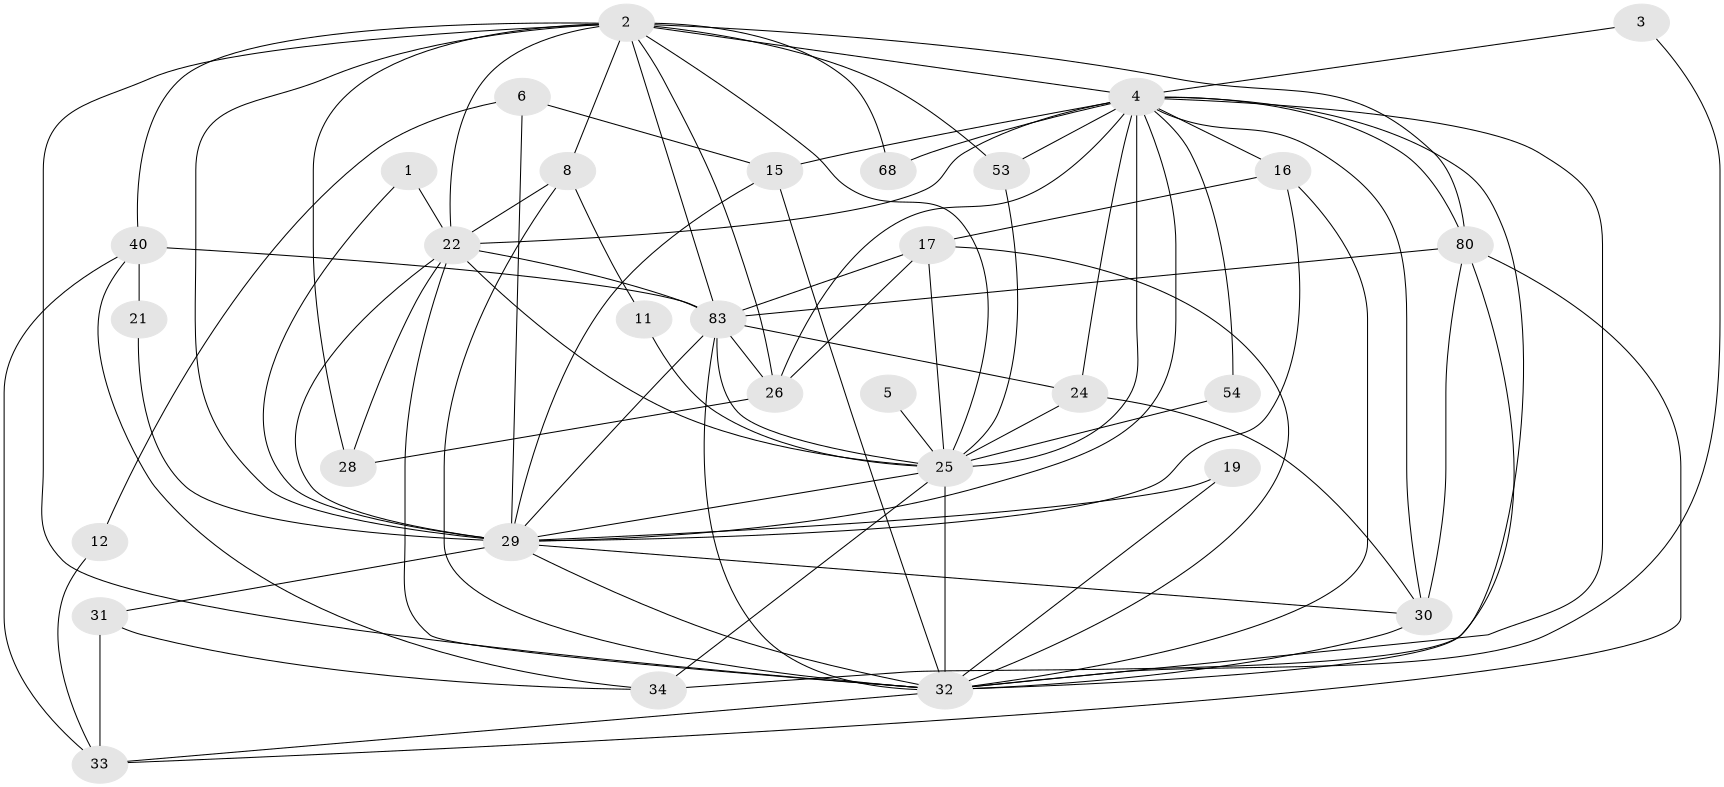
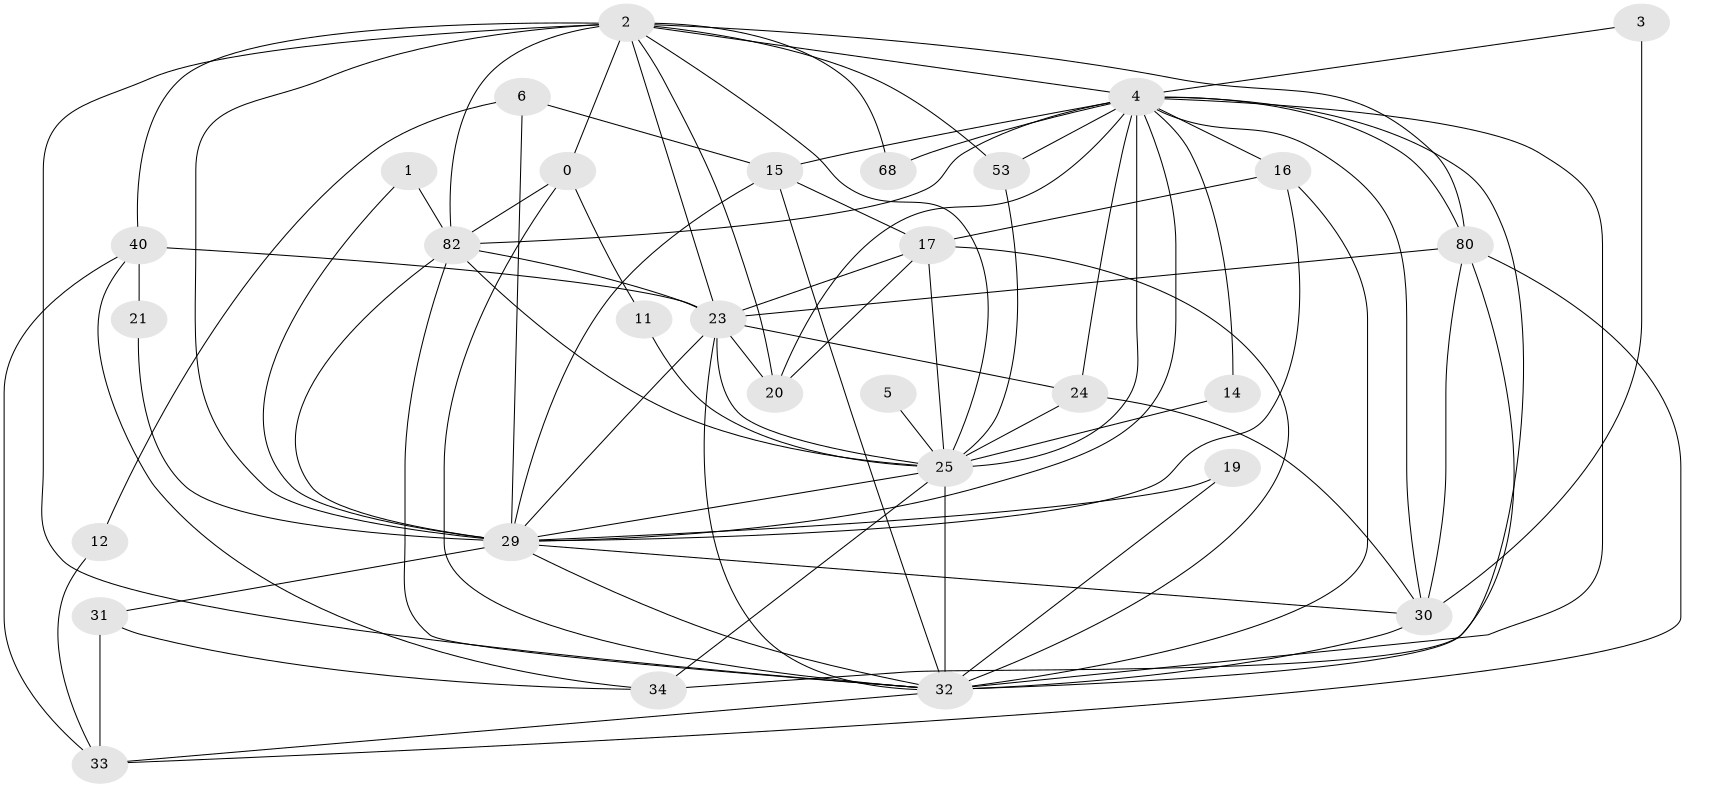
node "8": label "8" -> "0"
edge "15" -- "17": added
node "22": label "22" -> "82"
node "83": label "83" -> "23"
node "26": label "26" -> "20"
node "54": label "54" -> "14"
node "28": removed
edge "3" -- "32": now "3" -- "30"
